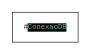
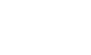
node "#ConexaoDB": removed
